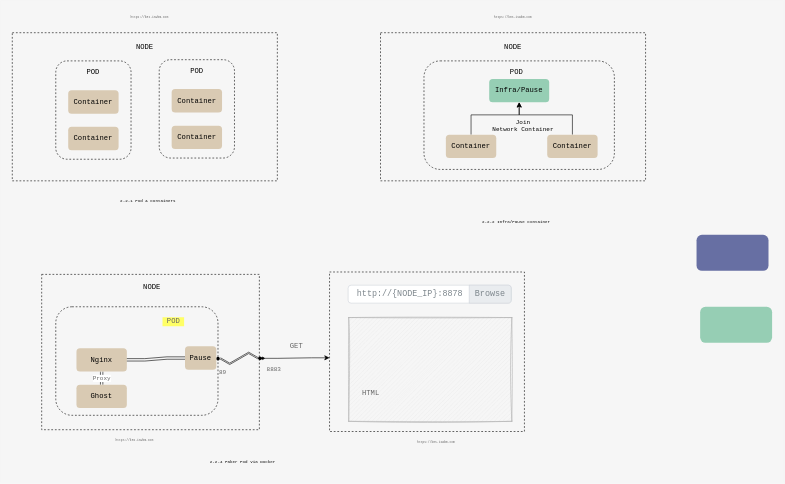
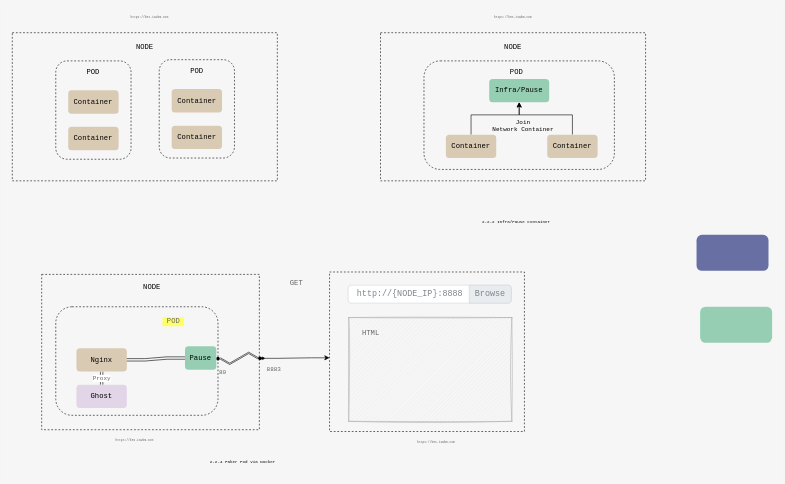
node "2-2-1 Pod & Containers": removed
node "http://{NODE_IP}:8878": label "http://{NODE_IP}:8878" -> "http://{NODE_IP}:8888"
node "GET": moved (297, 347) -> (297, 284)
node "Pause": fillcolor #d9cab3 -> #96ceb4
node "89": label "89" -> "80"
node "HTML": moved (371, 393) -> (371, 333)
node "Ghost": fillcolor #d9cab3 -> #e1d5e7
